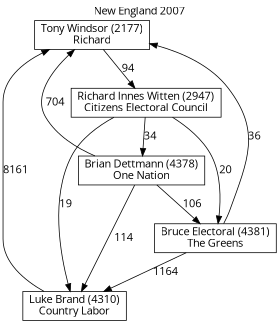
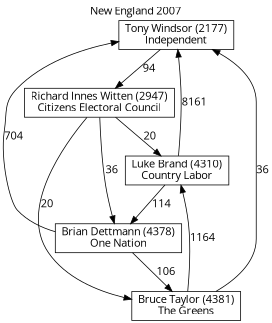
node "Tony Windsor (2177) Richard": label "Tony Windsor (2177) Richard" -> "Tony Windsor (2177) Independent"
edge "Richard Innes Witten (2947) Citizens Electoral Council" -> "Brian Dettmann (4378) One Nation": label "34" -> "36"
edge "Richard Innes Witten (2947) Citizens Electoral Council" -> "Luke Brand (4310) Country Labor": label "19" -> "20"
edge "Brian Dettmann (4378) One Nation" -> "Luke Brand (4310) Country Labor": reversed
node "Bruce Electoral (4381) The Greens": label "Bruce Electoral (4381) The Greens" -> "Bruce Taylor (4381) The Greens"
